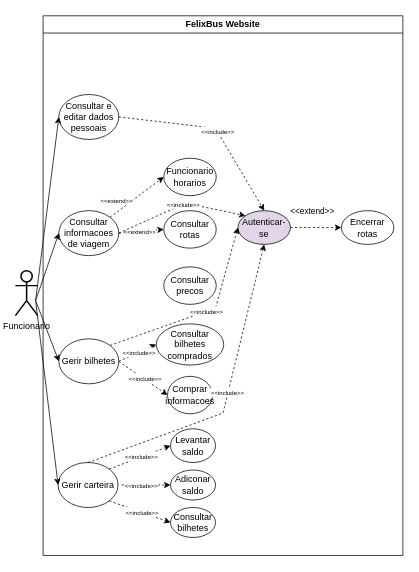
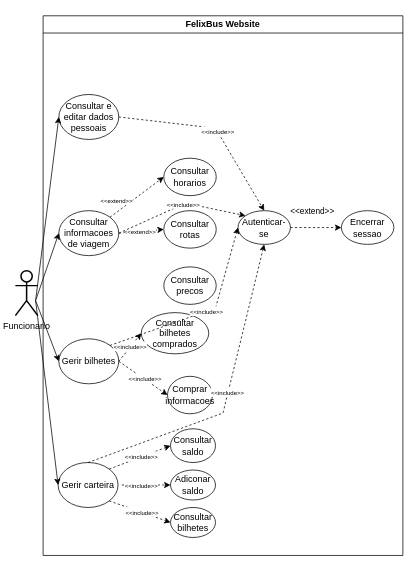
node "Funcionario horarios": label "Funcionario horarios" -> "Consultar horarios"
node "Autenticar-se": fillcolor #e1d5e7 -> #ffffff
node "Encerrar rotas": label "Encerrar rotas" -> "Encerrar sessao"
node "Consultar bilhetes comprados": moved (190, 344) -> (175, 333)
node "Levantar saldo": label "Levantar saldo" -> "Consultar saldo"
